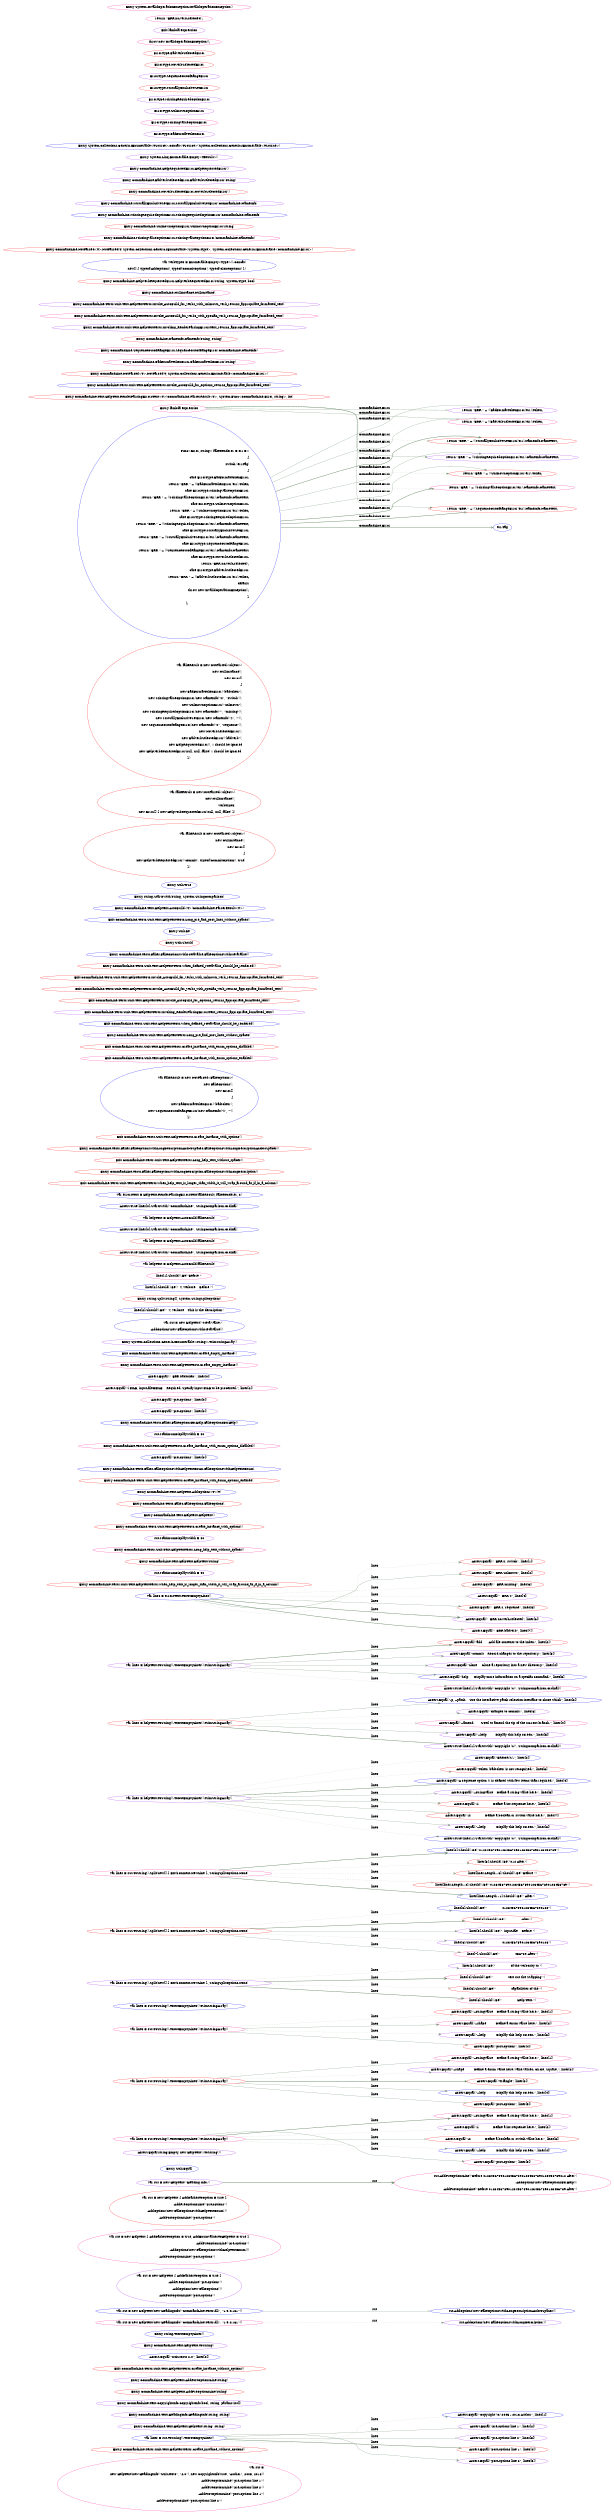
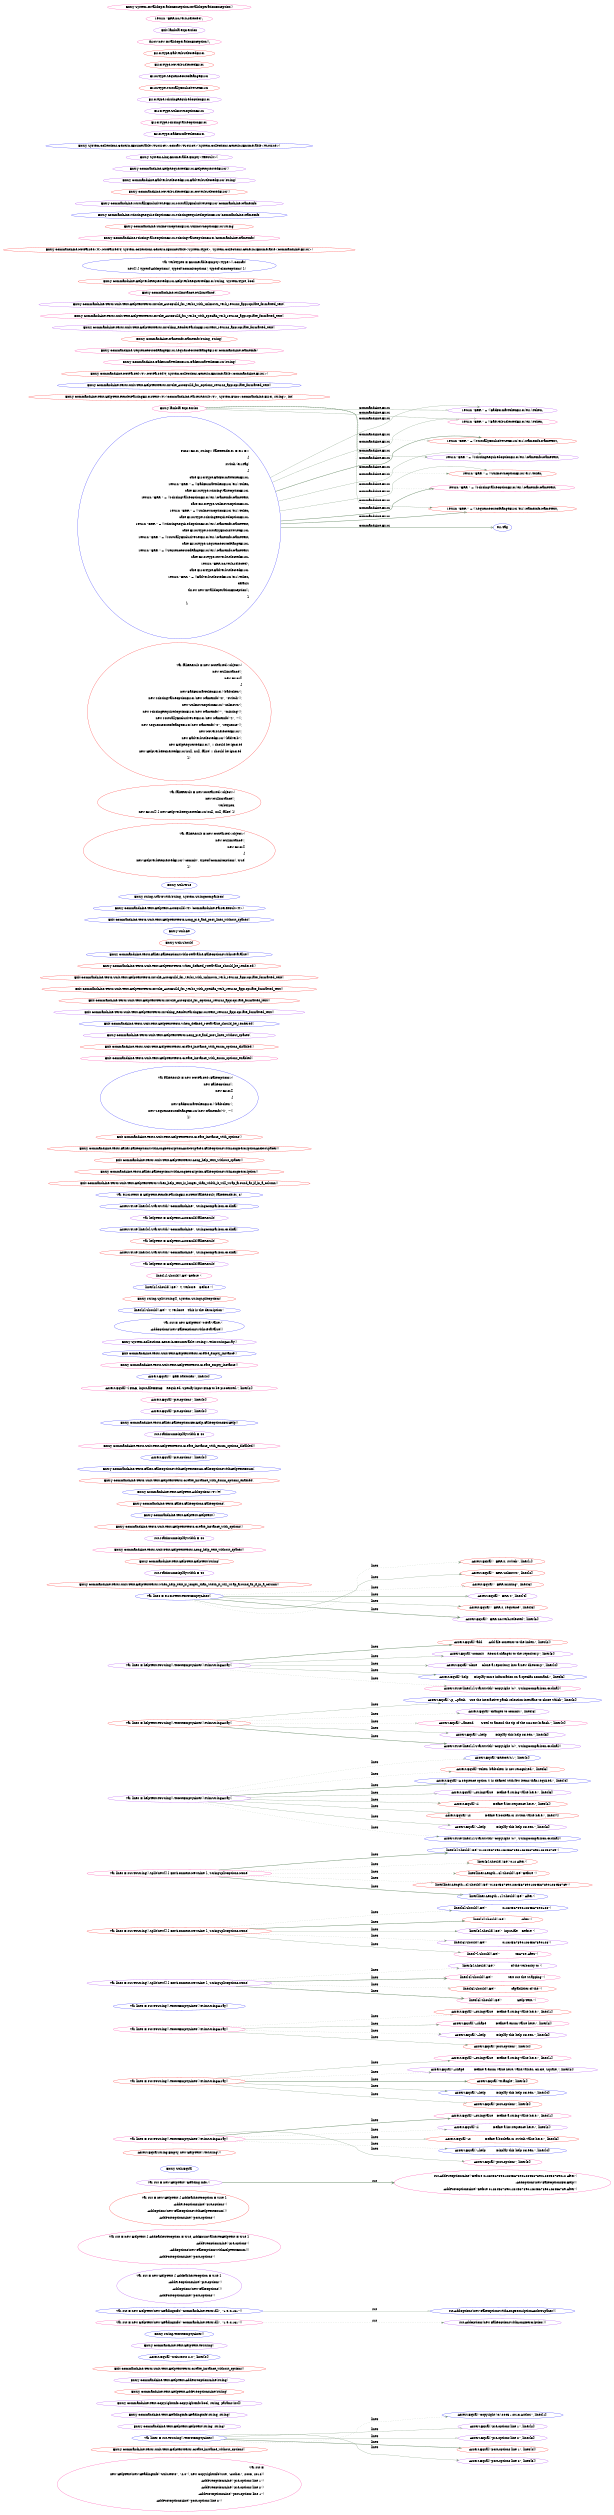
edge "var lines = errorsText.ToNotEmptyLines()" -> "Assert.Equal(''  ERR z'', lines[4])": style dotted -> bold
node "Assert.Equal(''  ERR badverb'', lines[7])": removed
node "Assert.Equal(string.Empty, new HelpText().ToString())": color purple -> red
